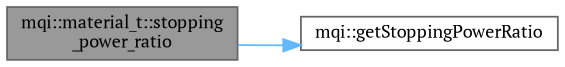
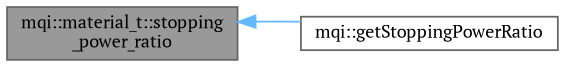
edge "mqi::material_t::stopping _power_ratio" -> "mqi::getStoppingPowerRatio": reversed
